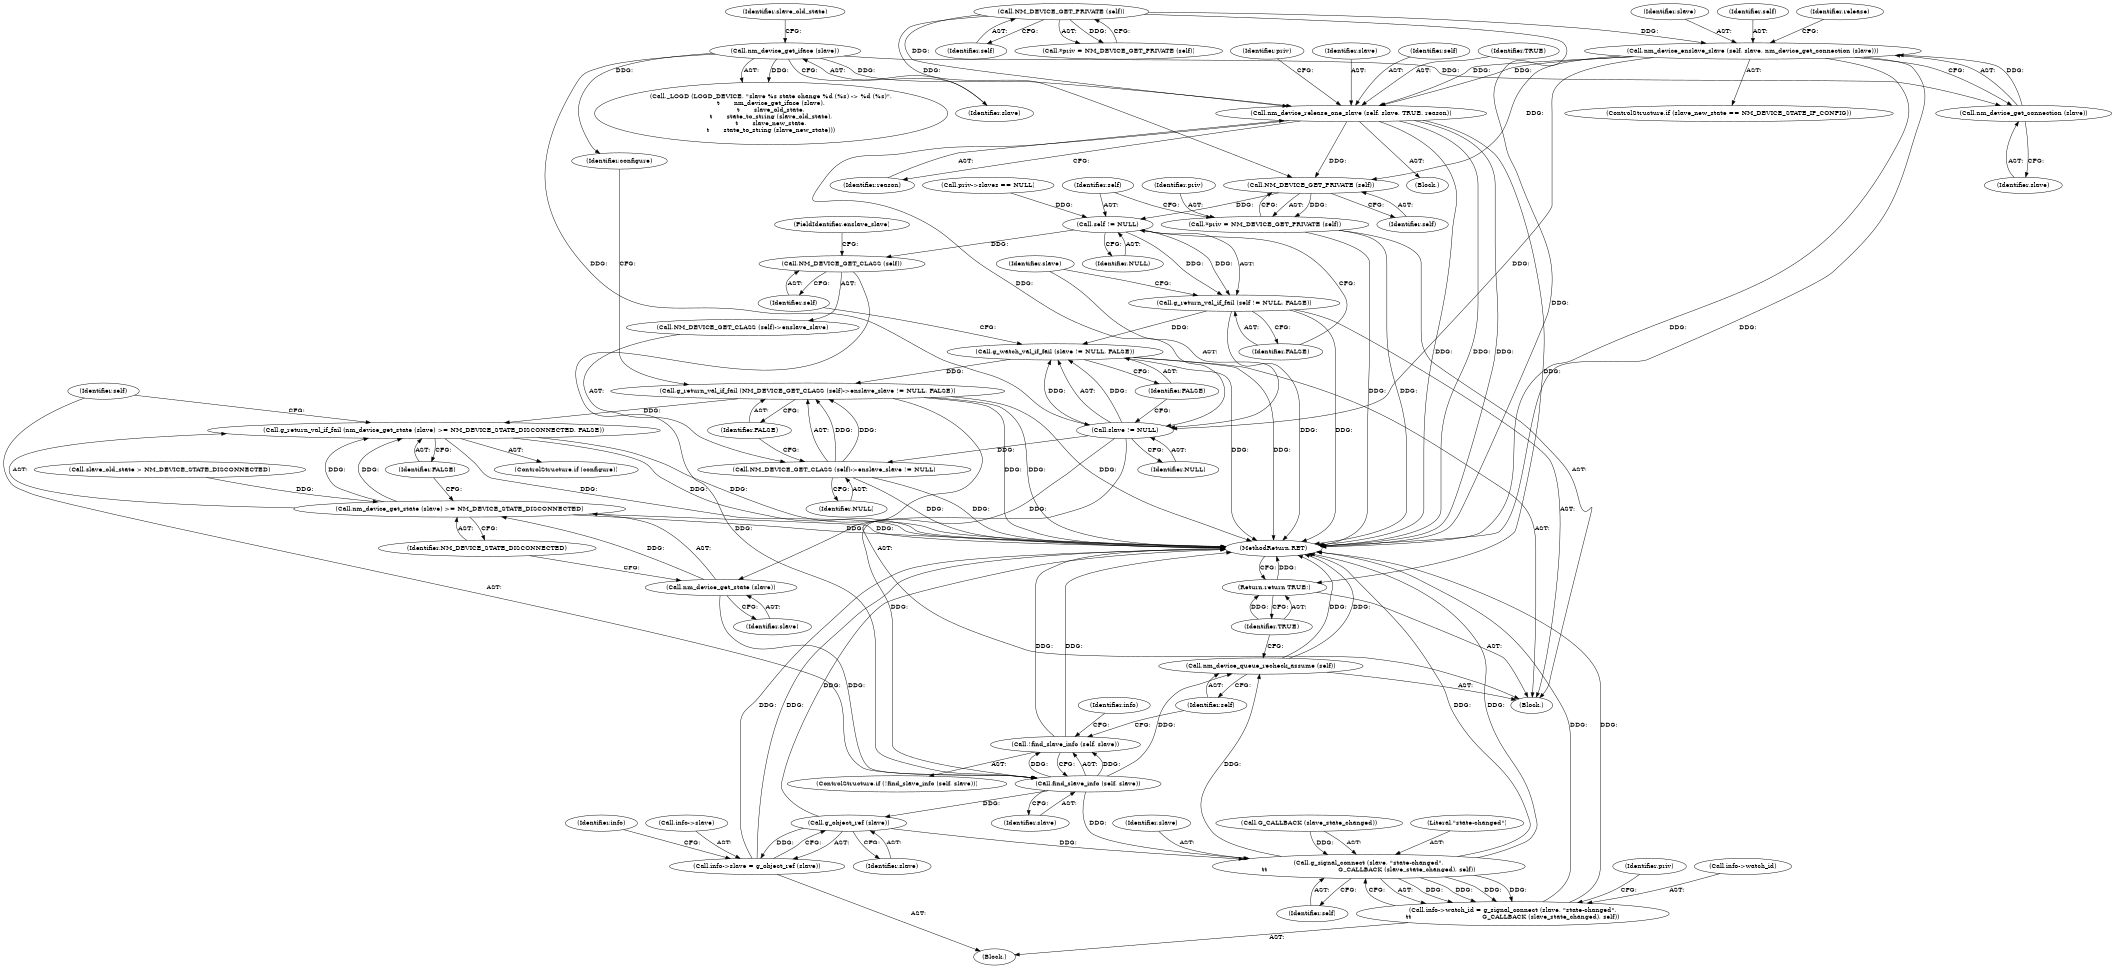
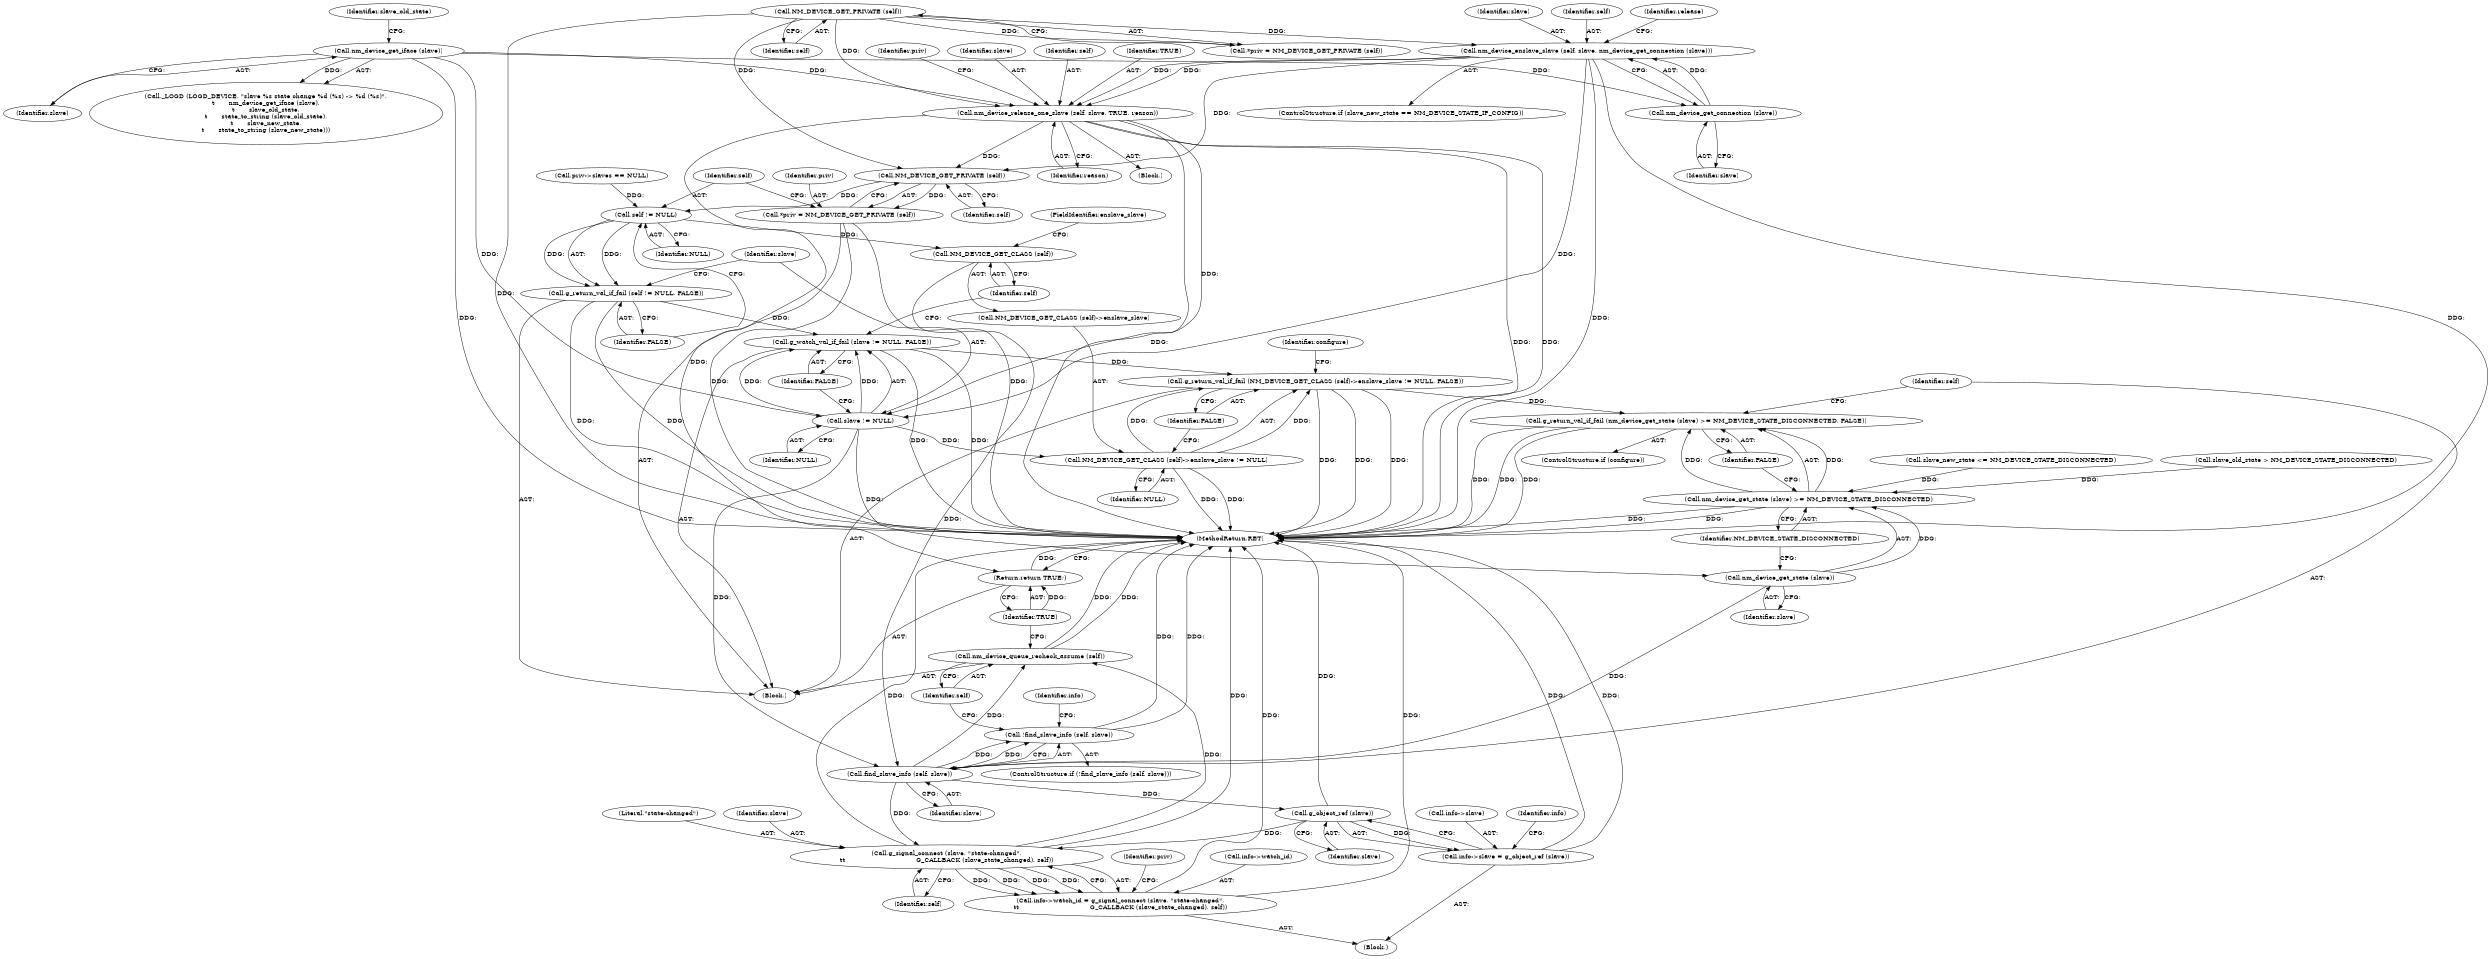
edge "(Call,nm_device_get_iface (slave))" -> "(Identifier,configure)": now "(Call,nm_device_get_iface (slave))" -> "(MethodReturn,RET)"
node "(Call,slave_new_state <= NM_DEVICE_STATE_DISCONNECTED)": added
node "(Call,G_CALLBACK (slave_state_changed))": removed
